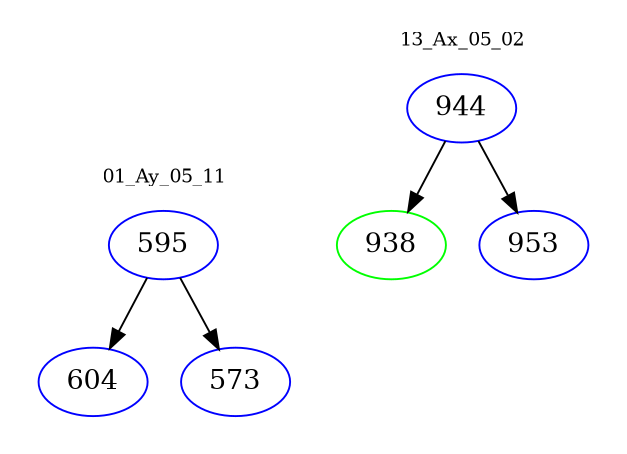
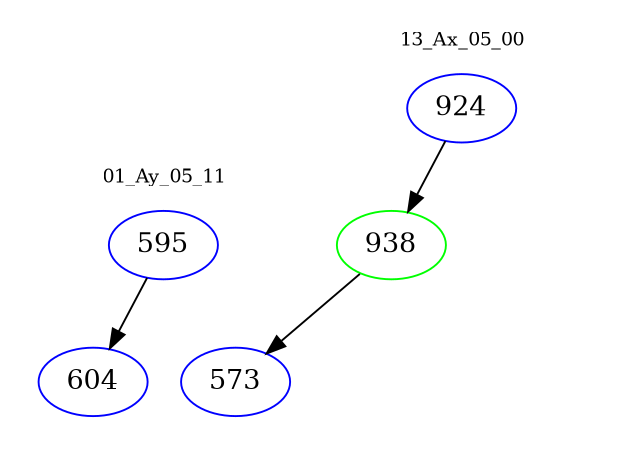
cluster "13_Ax_05_02": label "13_Ax_05_02" -> "13_Ax_05_00"
node "944": label "944" -> "924"
node "953": removed
edge "595" -> "573": now "938" -> "573"
